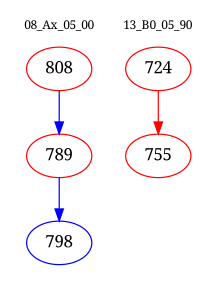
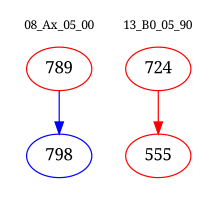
node "808": removed
node "755": label "755" -> "555"
